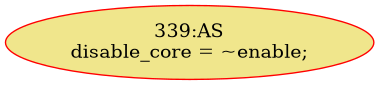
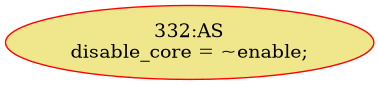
node "339:AS disable_core = ~enable;": label "339:AS disable_core = ~enable;" -> "332:AS disable_core = ~enable;"
